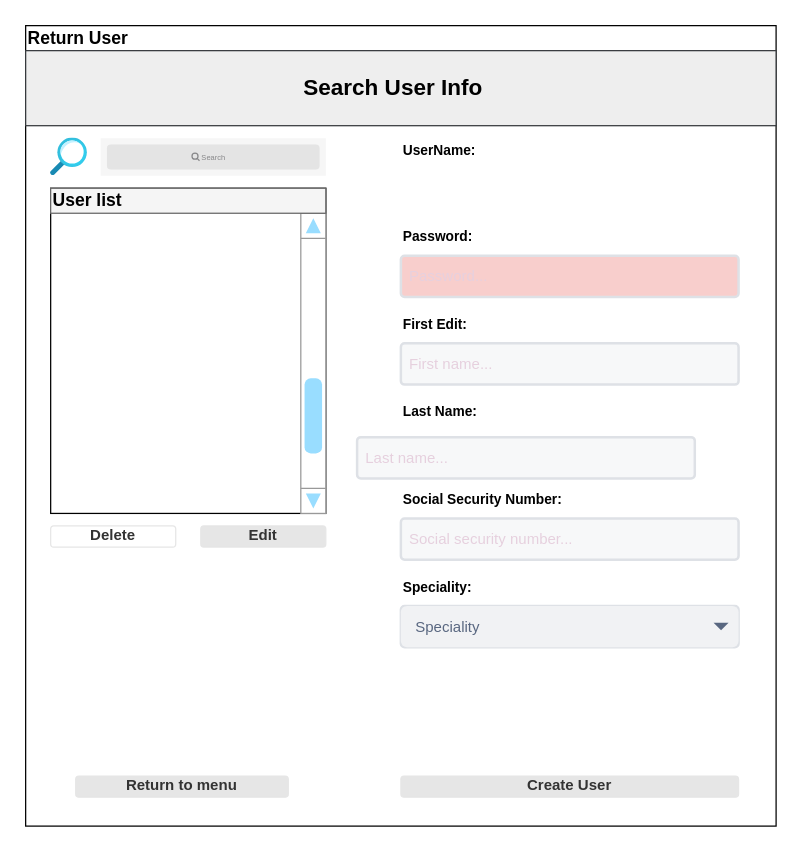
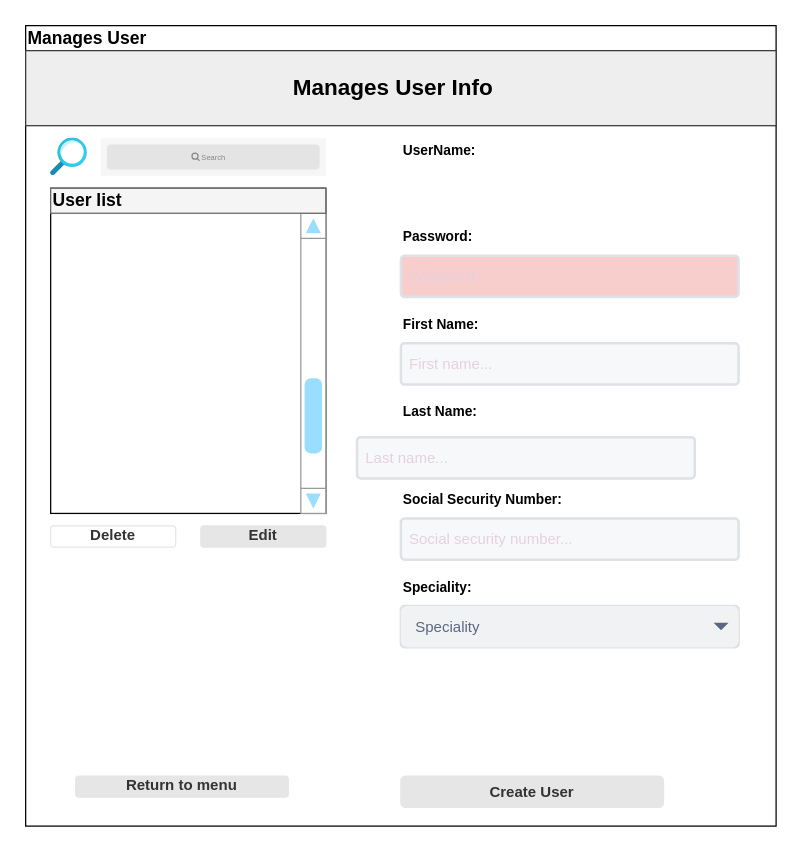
node "Return User": label "Return User" -> "Manages User"
node "Search User Info": label "Search User Info" -> "Manages User Info"
node "First Edit:": label "First Edit:" -> "First Name:"
node "Create User": size 338x21 -> 263x31
